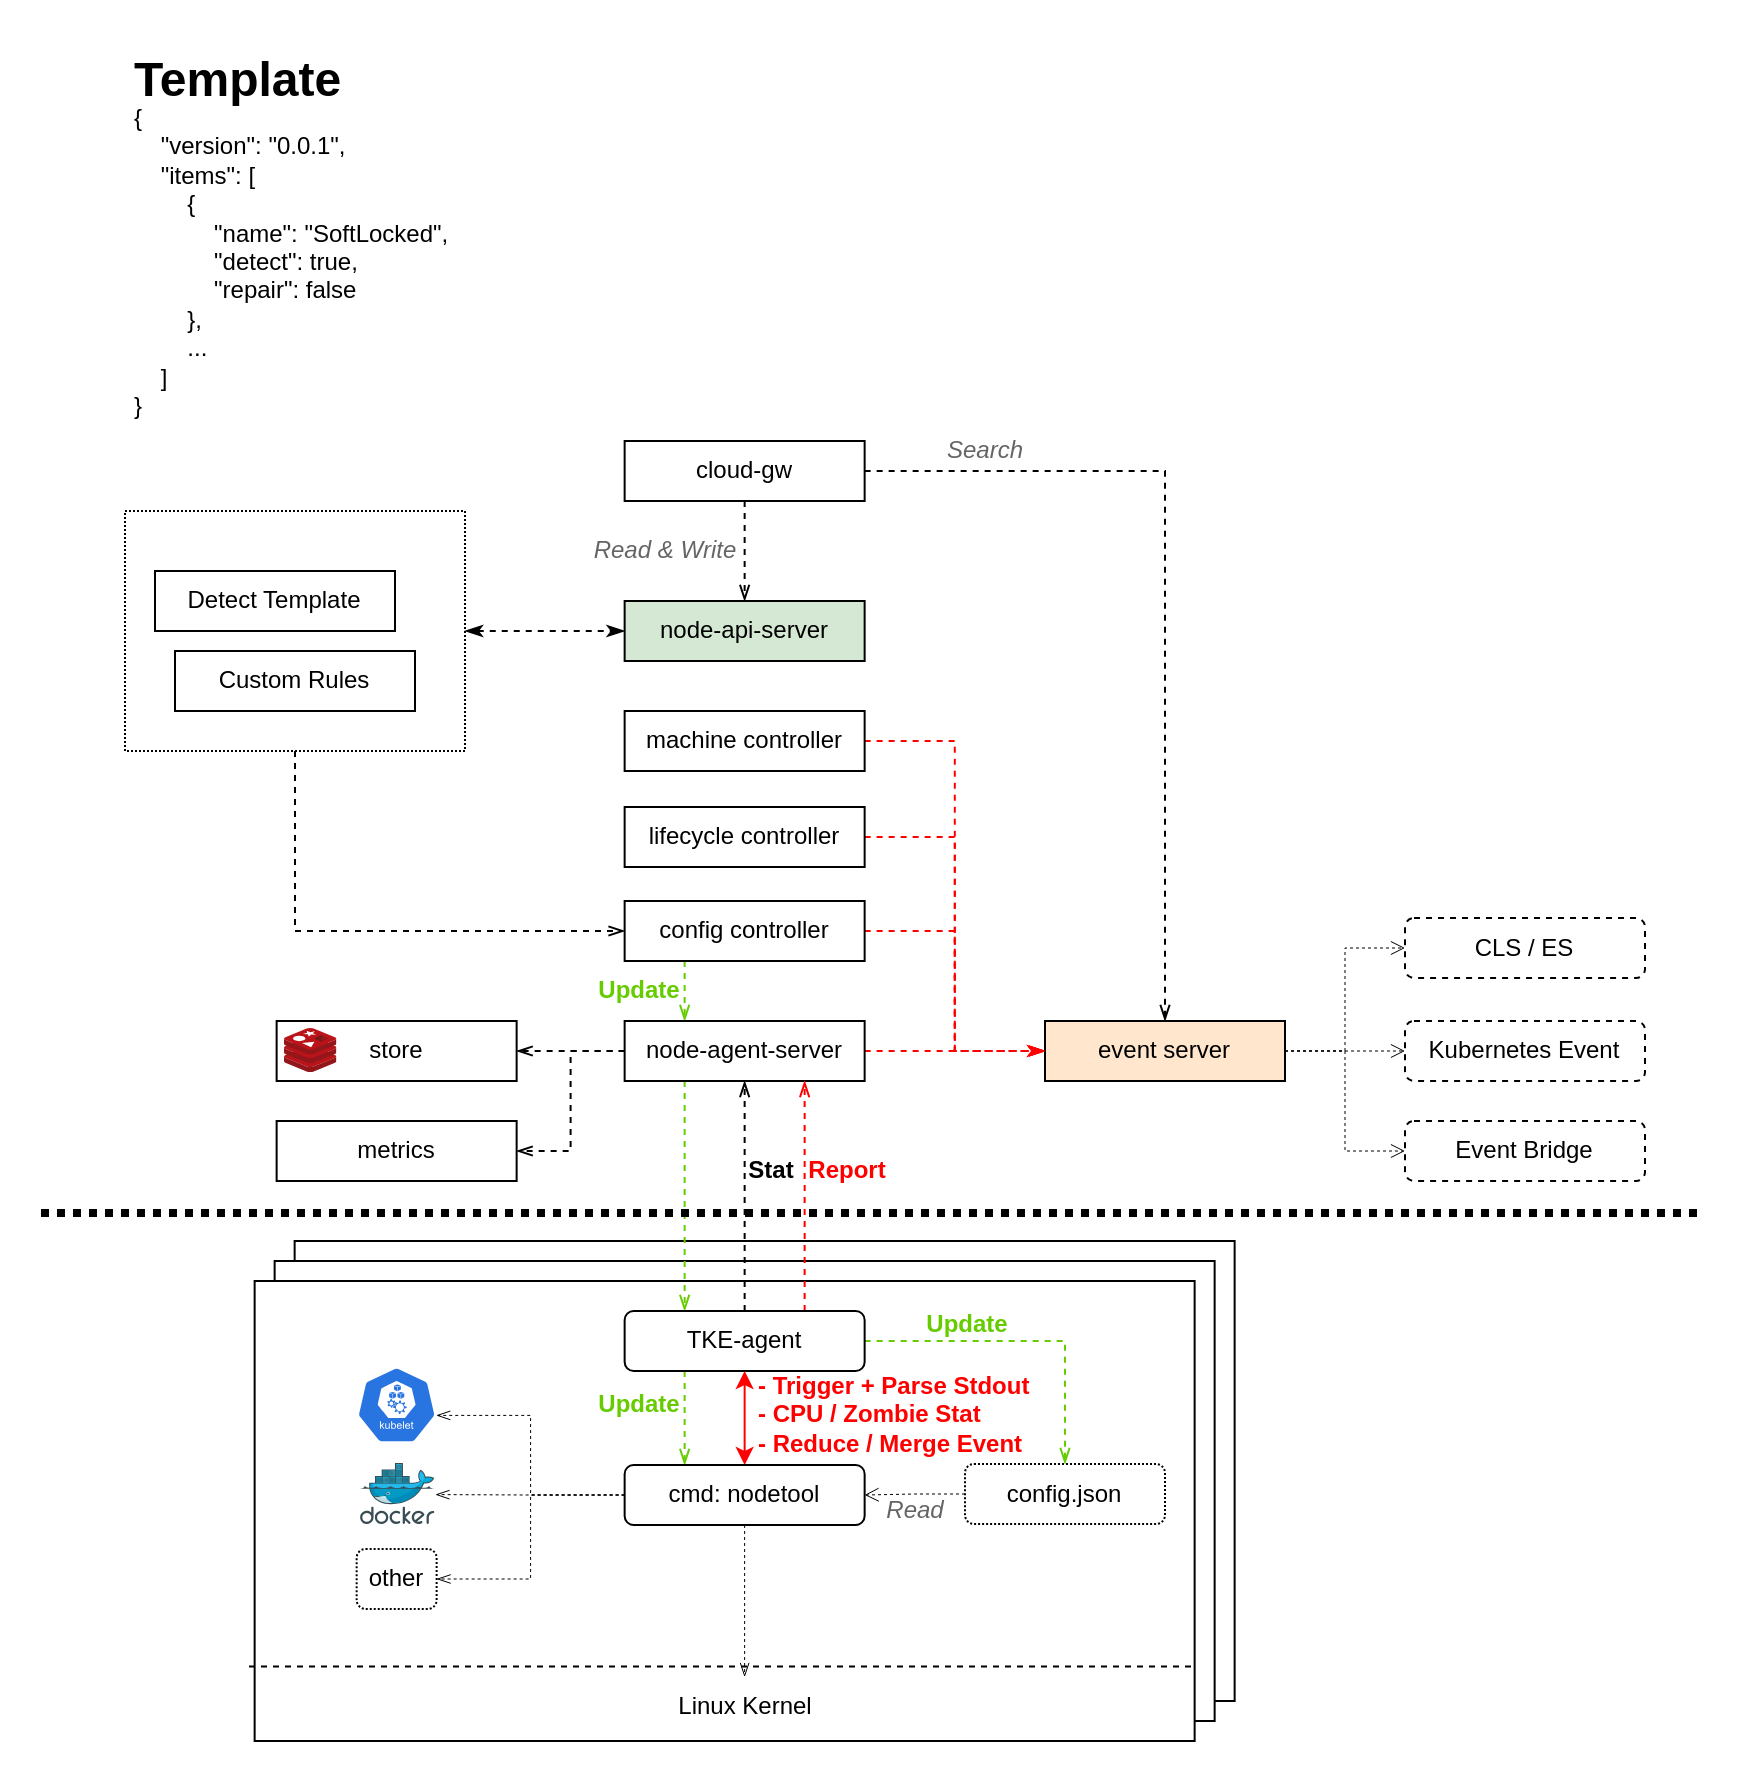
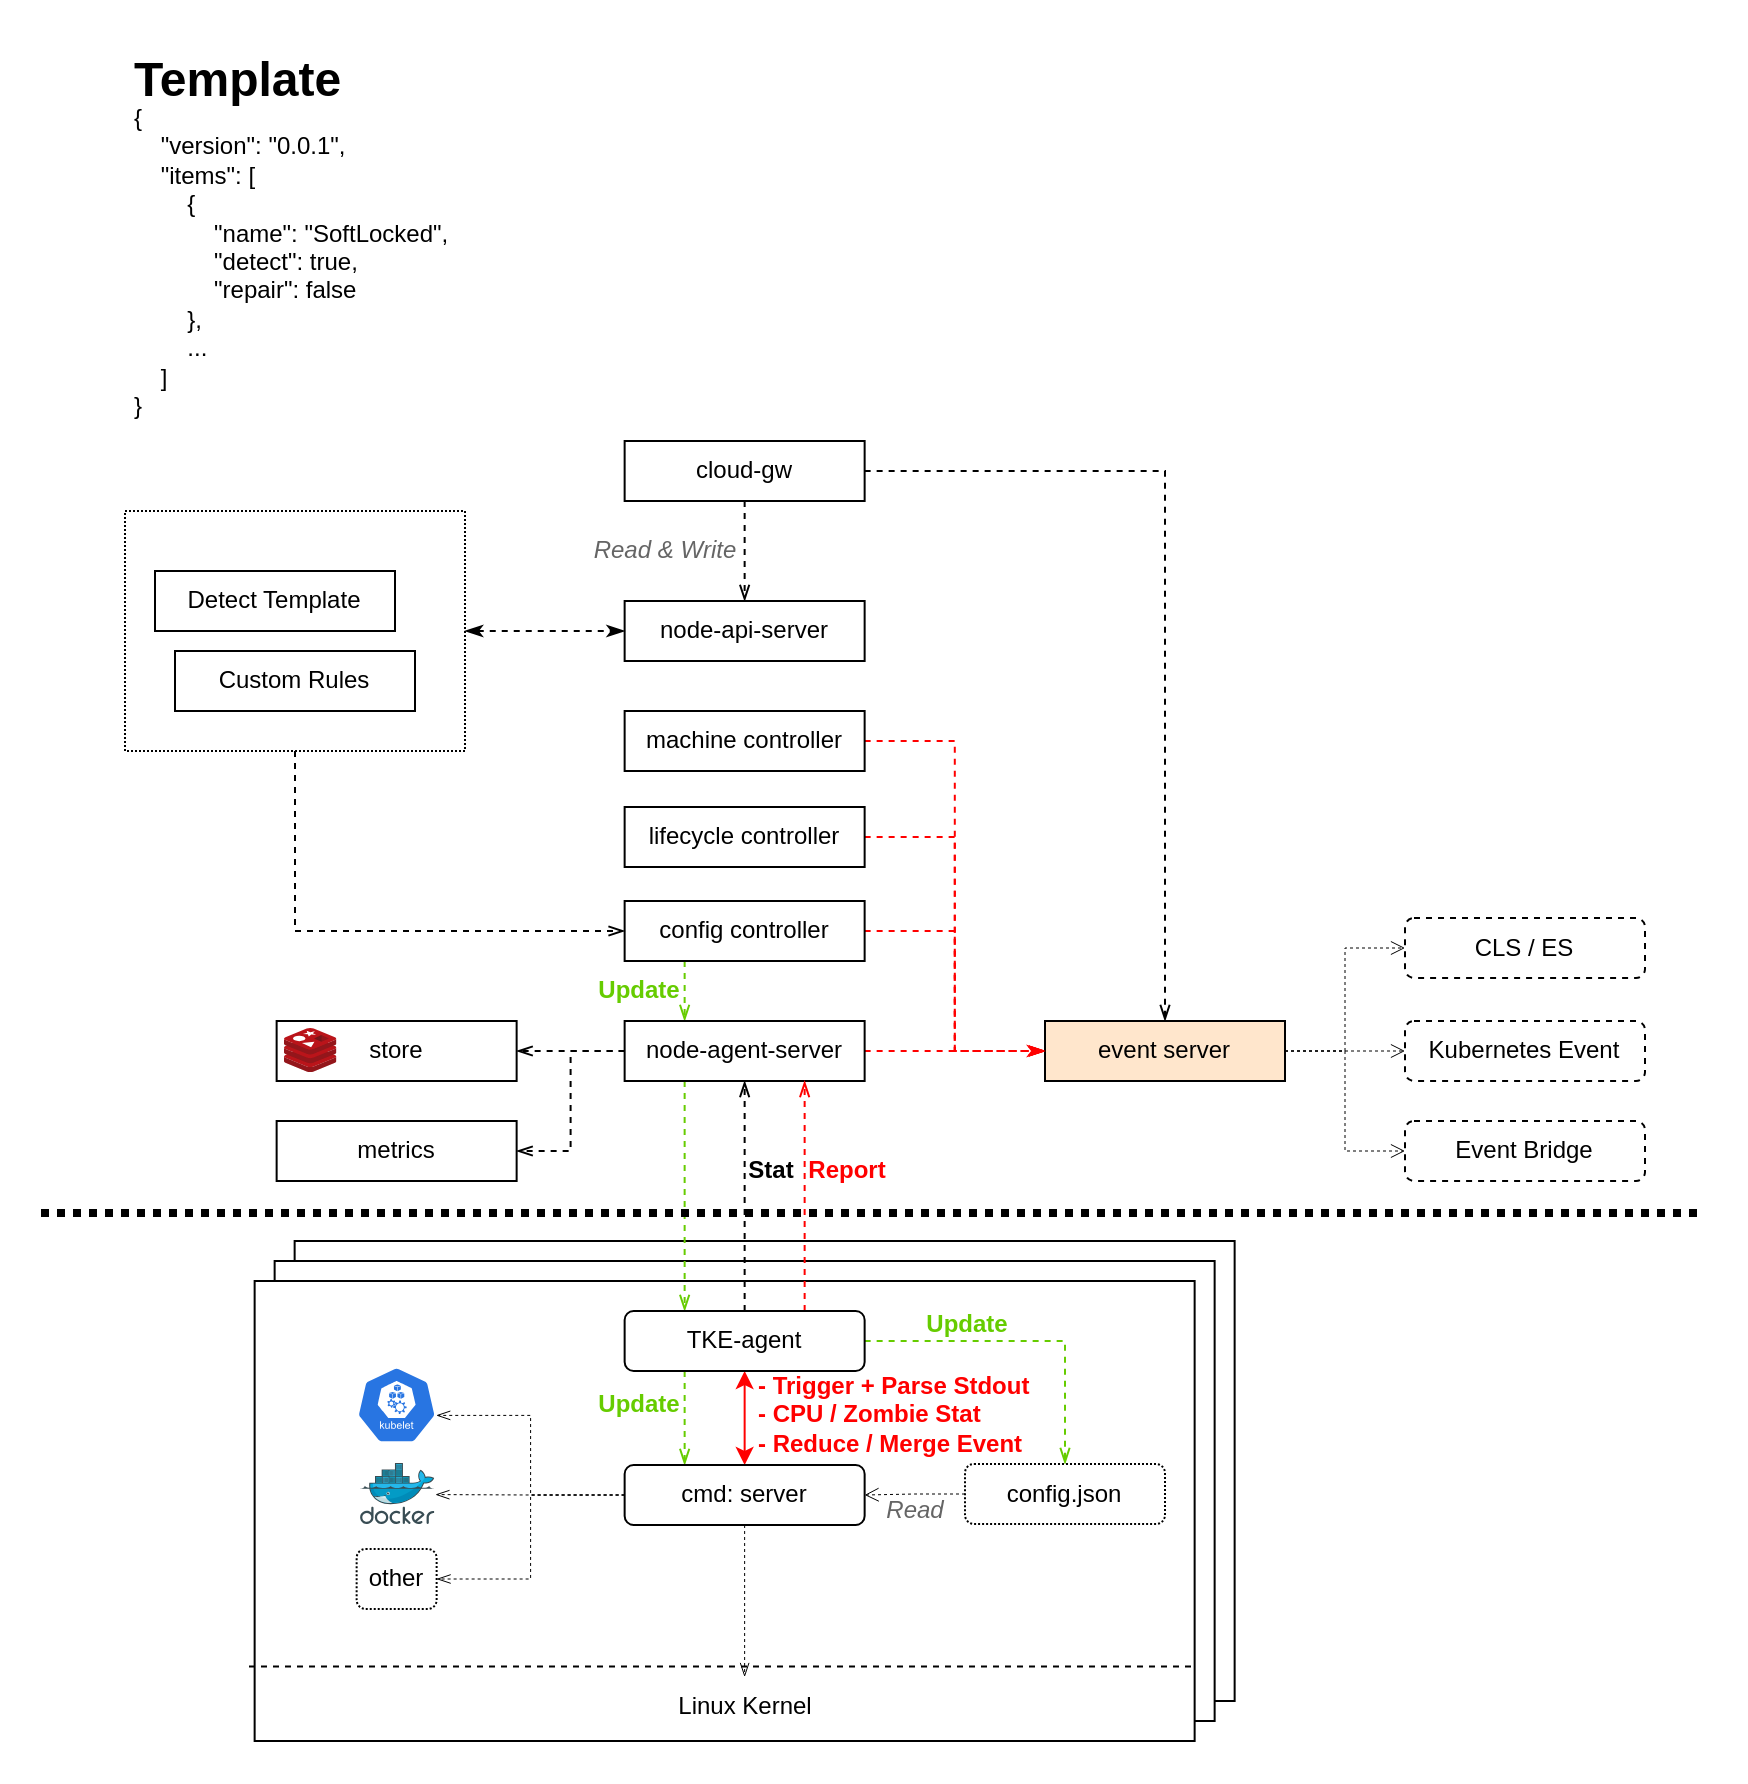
node "Search": removed
node "node-api-server": fillcolor #d5e8d4 -> #ffffff
node "cmd: nodetool": label "cmd: nodetool" -> "cmd: server"
